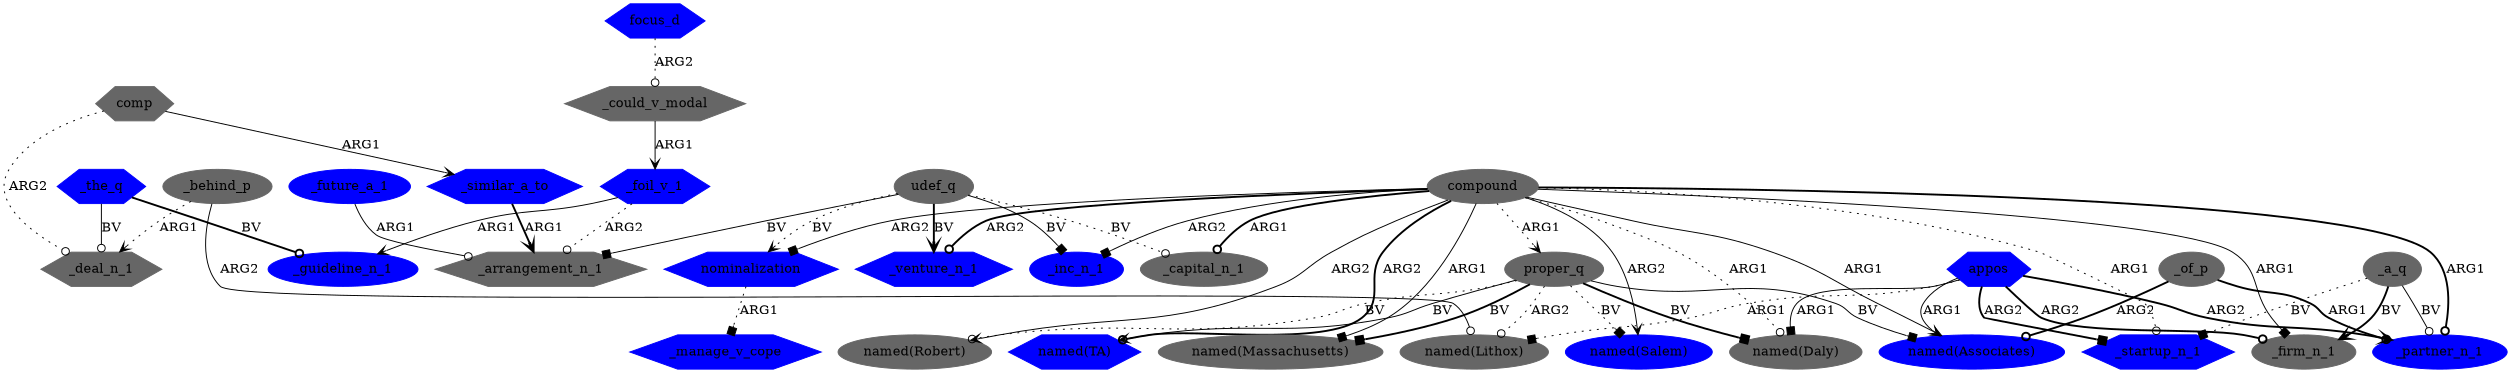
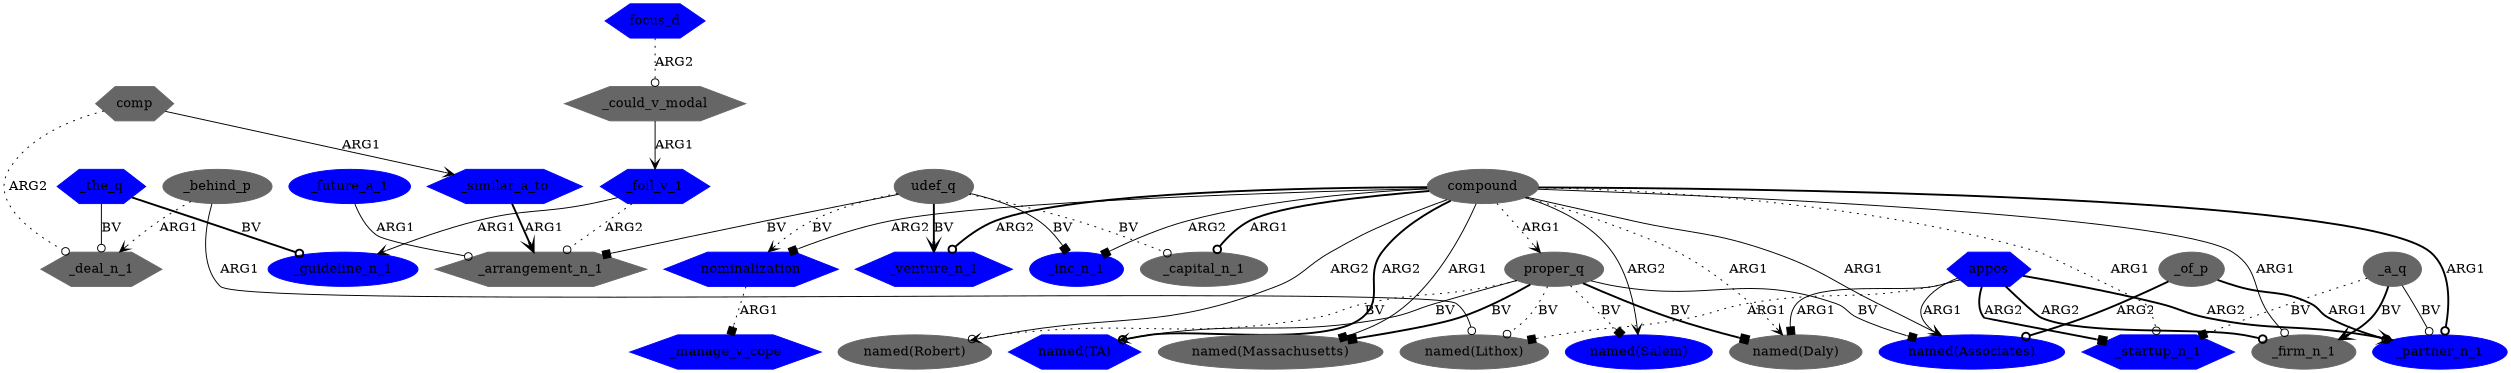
edge "compound" -> "_firm_n_1": arrowhead box -> odot
edge "compound" -> "named(Daly)": arrowhead odot -> vee
edge "_behind_p" -> "named(Lithox)": label "ARG2" -> "ARG1"
edge "proper_q" -> "named(Lithox)": label "ARG2" -> "BV"
